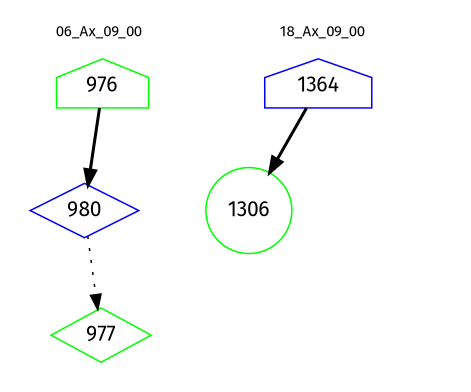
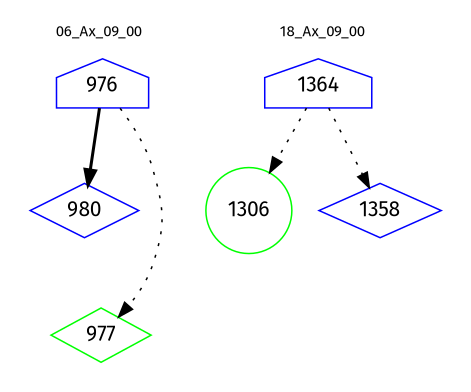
node "976": color green -> blue
edge "1364" -> "1306": style bold -> dotted
node "1358": added
edge "980" -> "977": now "976" -> "977"
